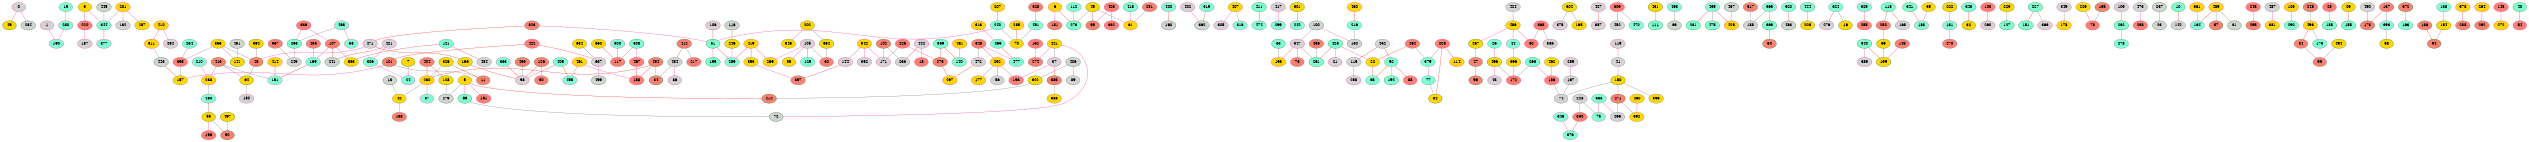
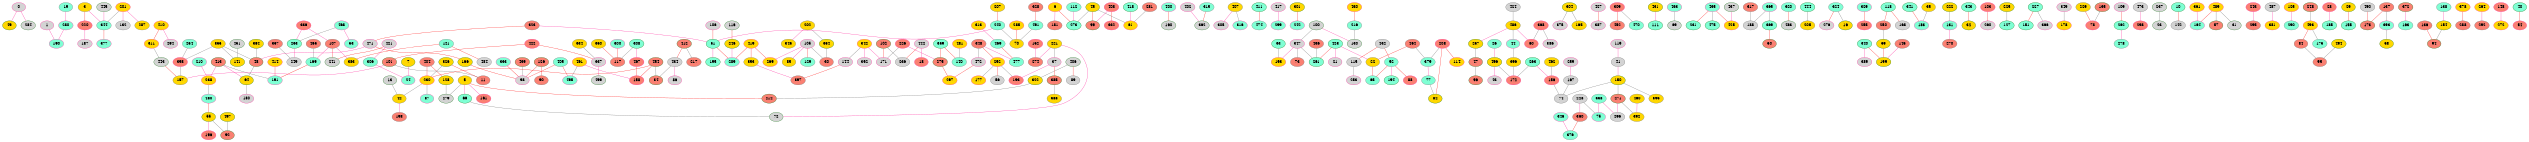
node "452": fillcolor lightgrey -> salmon
